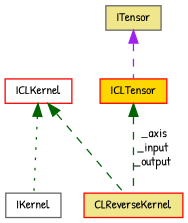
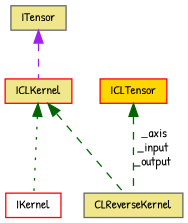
edge "ICLTensor" -> "ITensor": now "ICLKernel" -> "ITensor"
node "ICLKernel": fillcolor white -> khaki
node "IKernel": color gray40 -> red
node "CLReverseKernel": color red -> gray40
